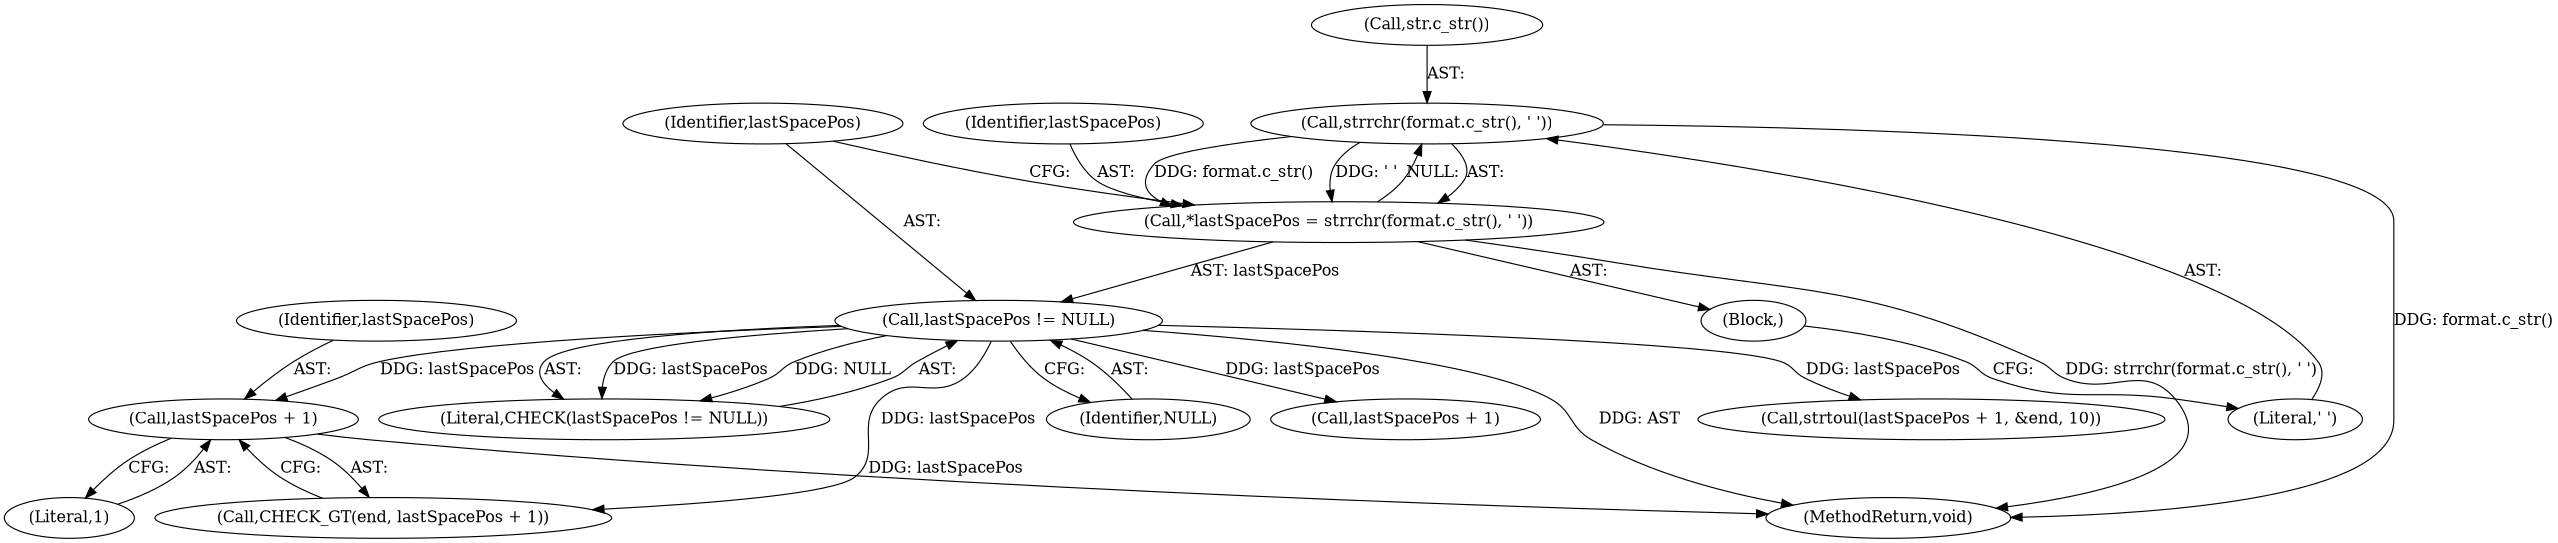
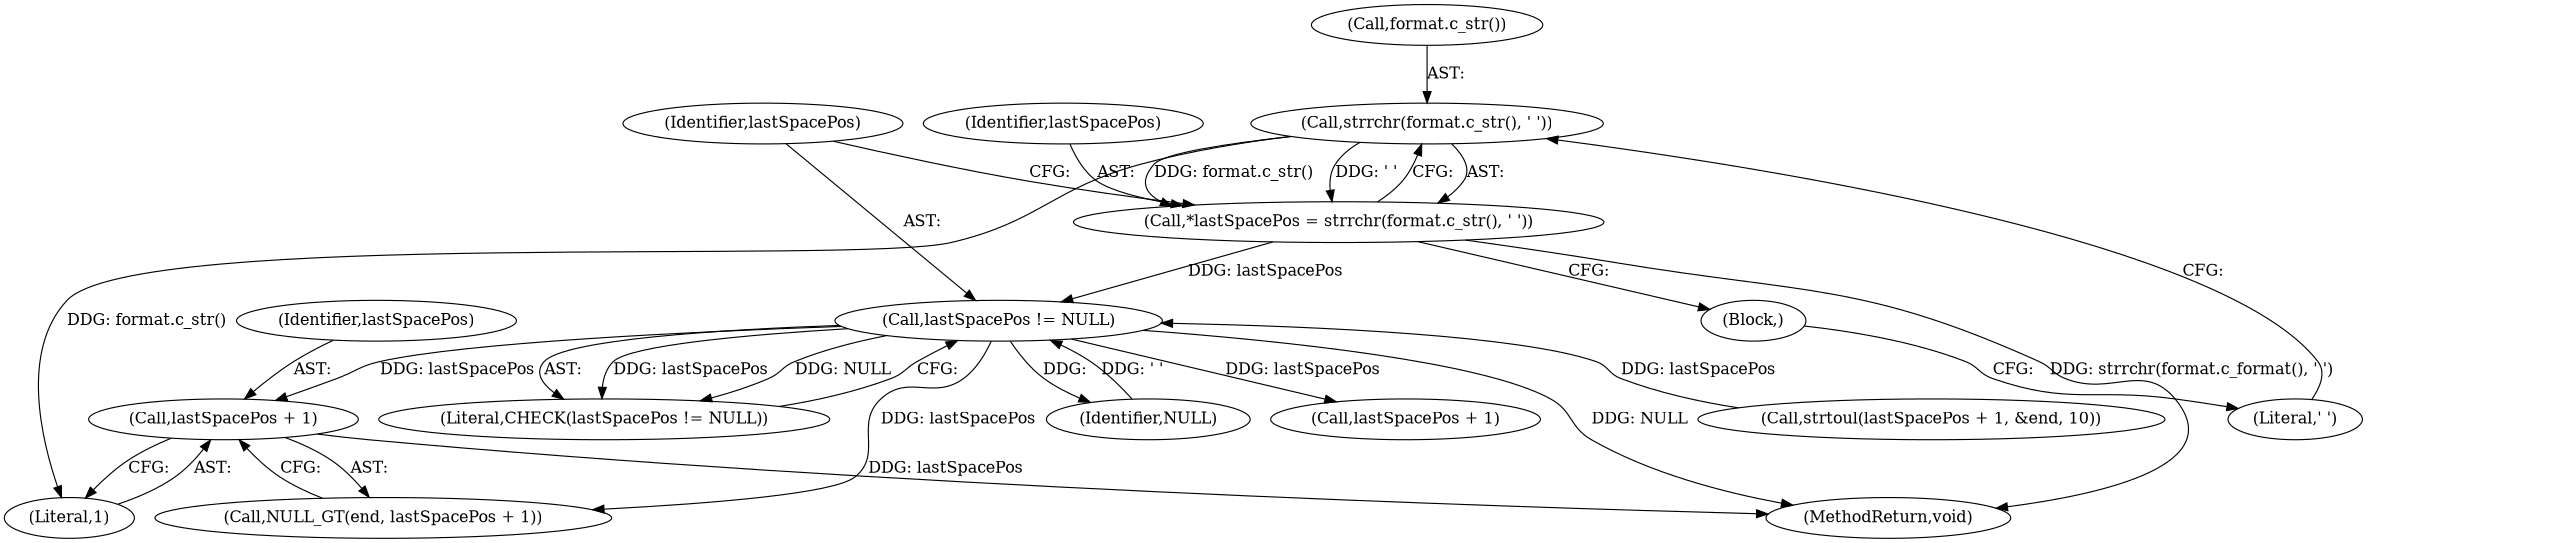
node "(Call,str.c_str())": label "(Call,str.c_str())" -> "(Call,format.c_str())"
edge "(Call,*lastSpacePos = strrchr(format.c_str(), ' '))" -> "(Call,strrchr(format.c_str(), ' '))": label "NULL: " -> "CFG: "
edge "(Call,strrchr(format.c_str(), ' '))" -> "(MethodReturn,void)": now "(Call,strrchr(format.c_str(), ' '))" -> "(Literal,1)"
edge "(Call,*lastSpacePos = strrchr(format.c_str(), ' '))" -> "(Call,lastSpacePos != NULL)": label "AST: lastSpacePos" -> "DDG: lastSpacePos"
edge "(Call,*lastSpacePos = strrchr(format.c_str(), ' '))" -> "(Block,)": label "AST: " -> "CFG: "
edge "(Literal,' ')" -> "(Call,strrchr(format.c_str(), ' '))": label "AST: " -> "CFG: "
edge "(Call,lastSpacePos != NULL)" -> "(Call,strtoul(lastSpacePos + 1, &end, 10))": reversed
edge "(Literal,CHECK(lastSpacePos != NULL))" -> "(Call,lastSpacePos != NULL)": label "AST: " -> "CFG: "
edge "(Call,lastSpacePos != NULL)" -> "(Identifier,NULL)": label "CFG: " -> "DDG: "
edge "(Identifier,NULL)" -> "(Call,lastSpacePos != NULL)": label "AST: " -> "DDG: ' '"
edge "(Call,*lastSpacePos = strrchr(format.c_str(), ' '))" -> "(MethodReturn,void)": label "DDG: strrchr(format.c_str(), ' ')" -> "DDG: strrchr(format.c_format(), ' ')"
edge "(Call,lastSpacePos != NULL)" -> "(MethodReturn,void)": label "DDG: AST" -> "DDG: NULL"
node "(Call,CHECK_GT(end, lastSpacePos + 1))": label "(Call,CHECK_GT(end, lastSpacePos + 1))" -> "(Call,NULL_GT(end, lastSpacePos + 1))"
